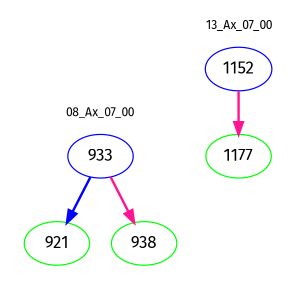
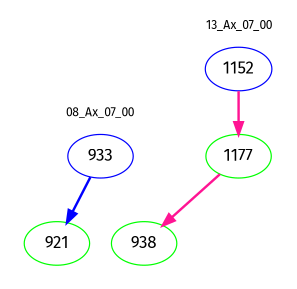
edge "933" -> "938": now "1177" -> "938"
